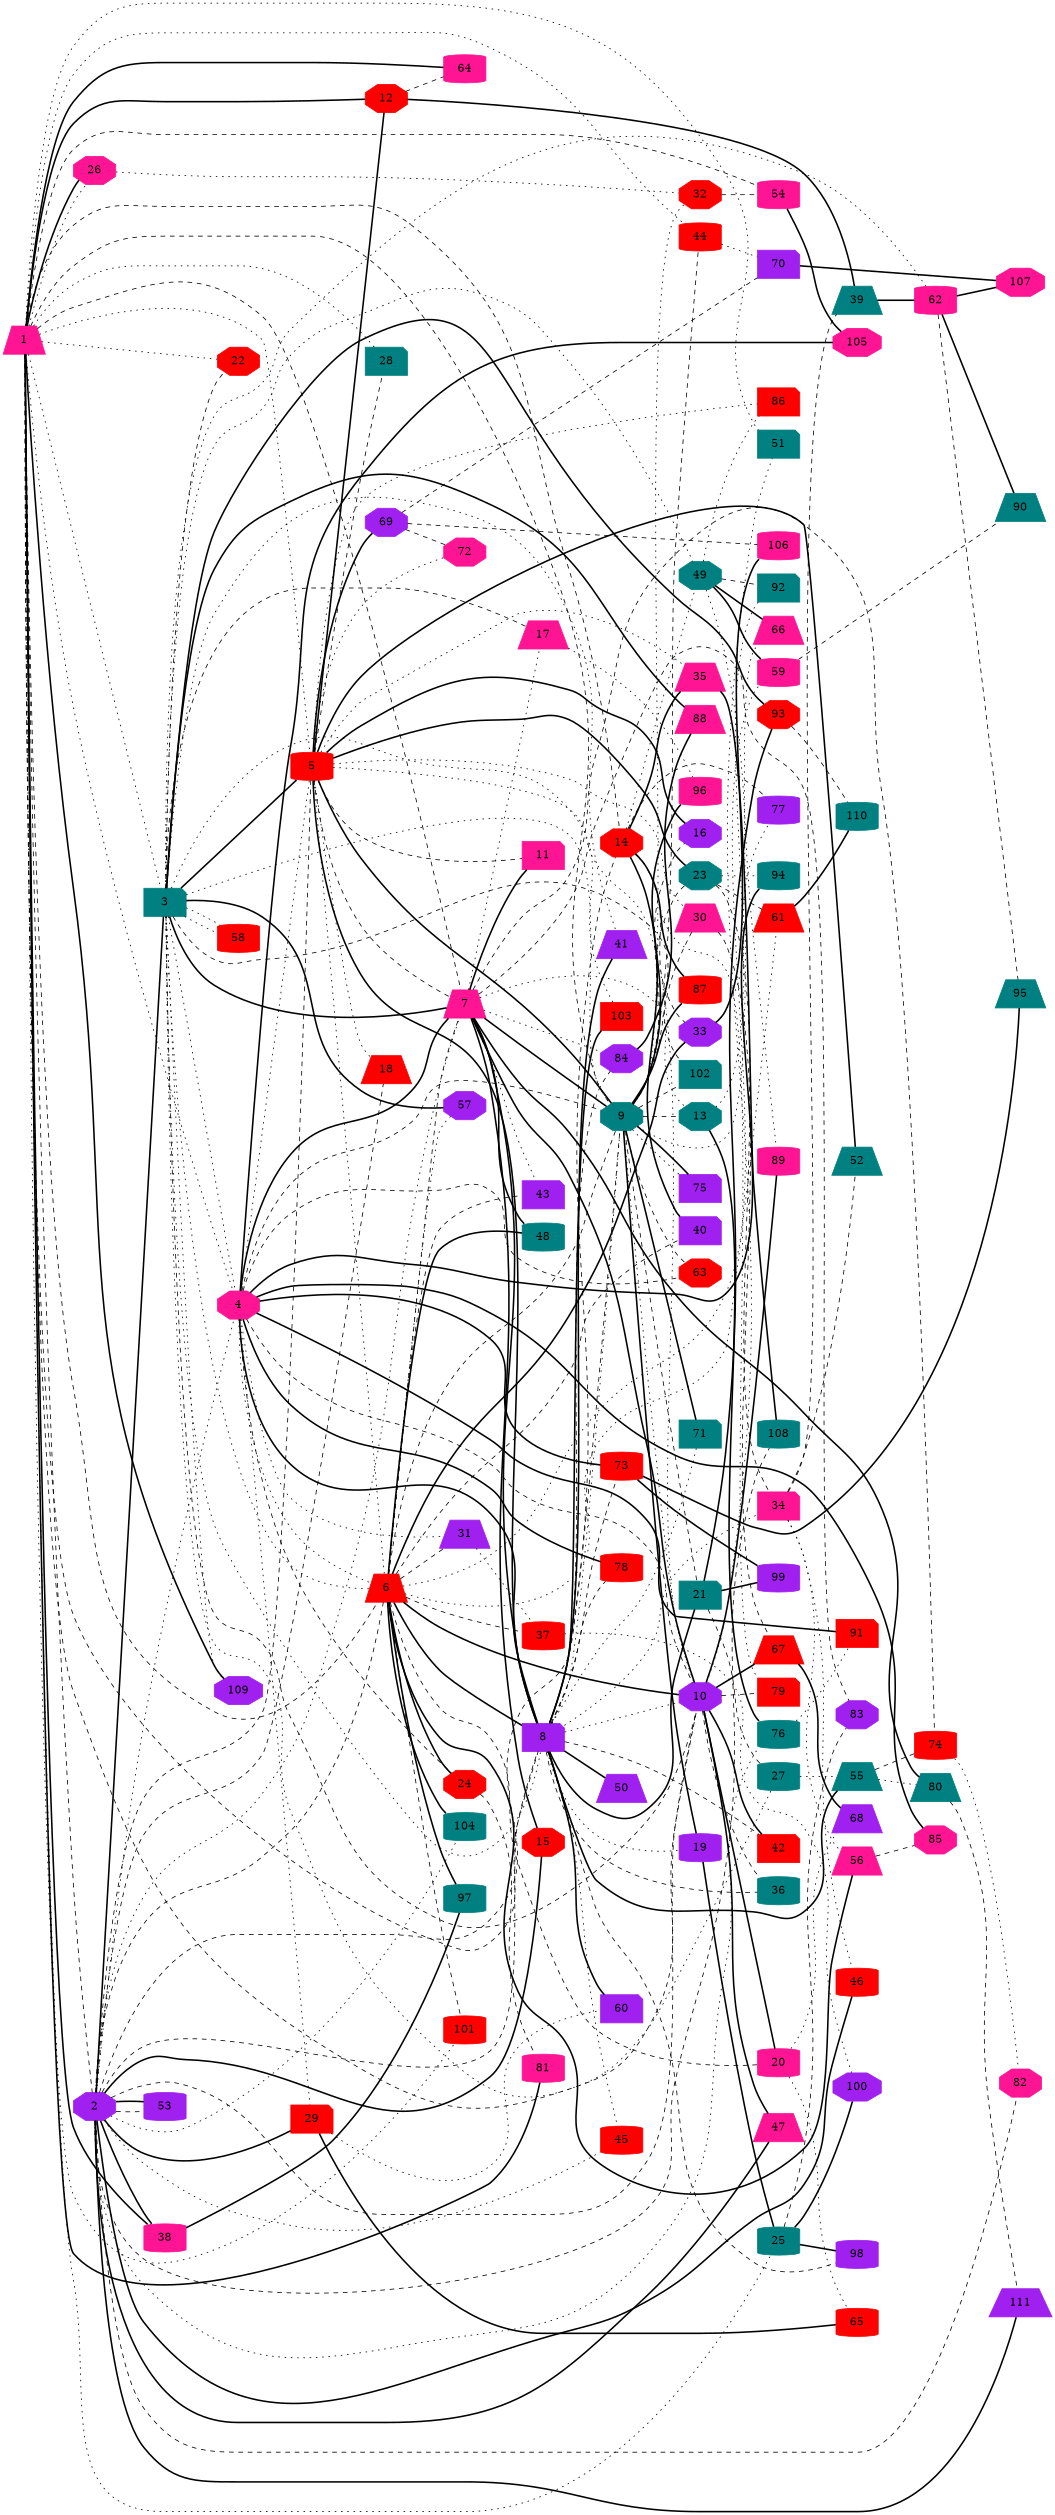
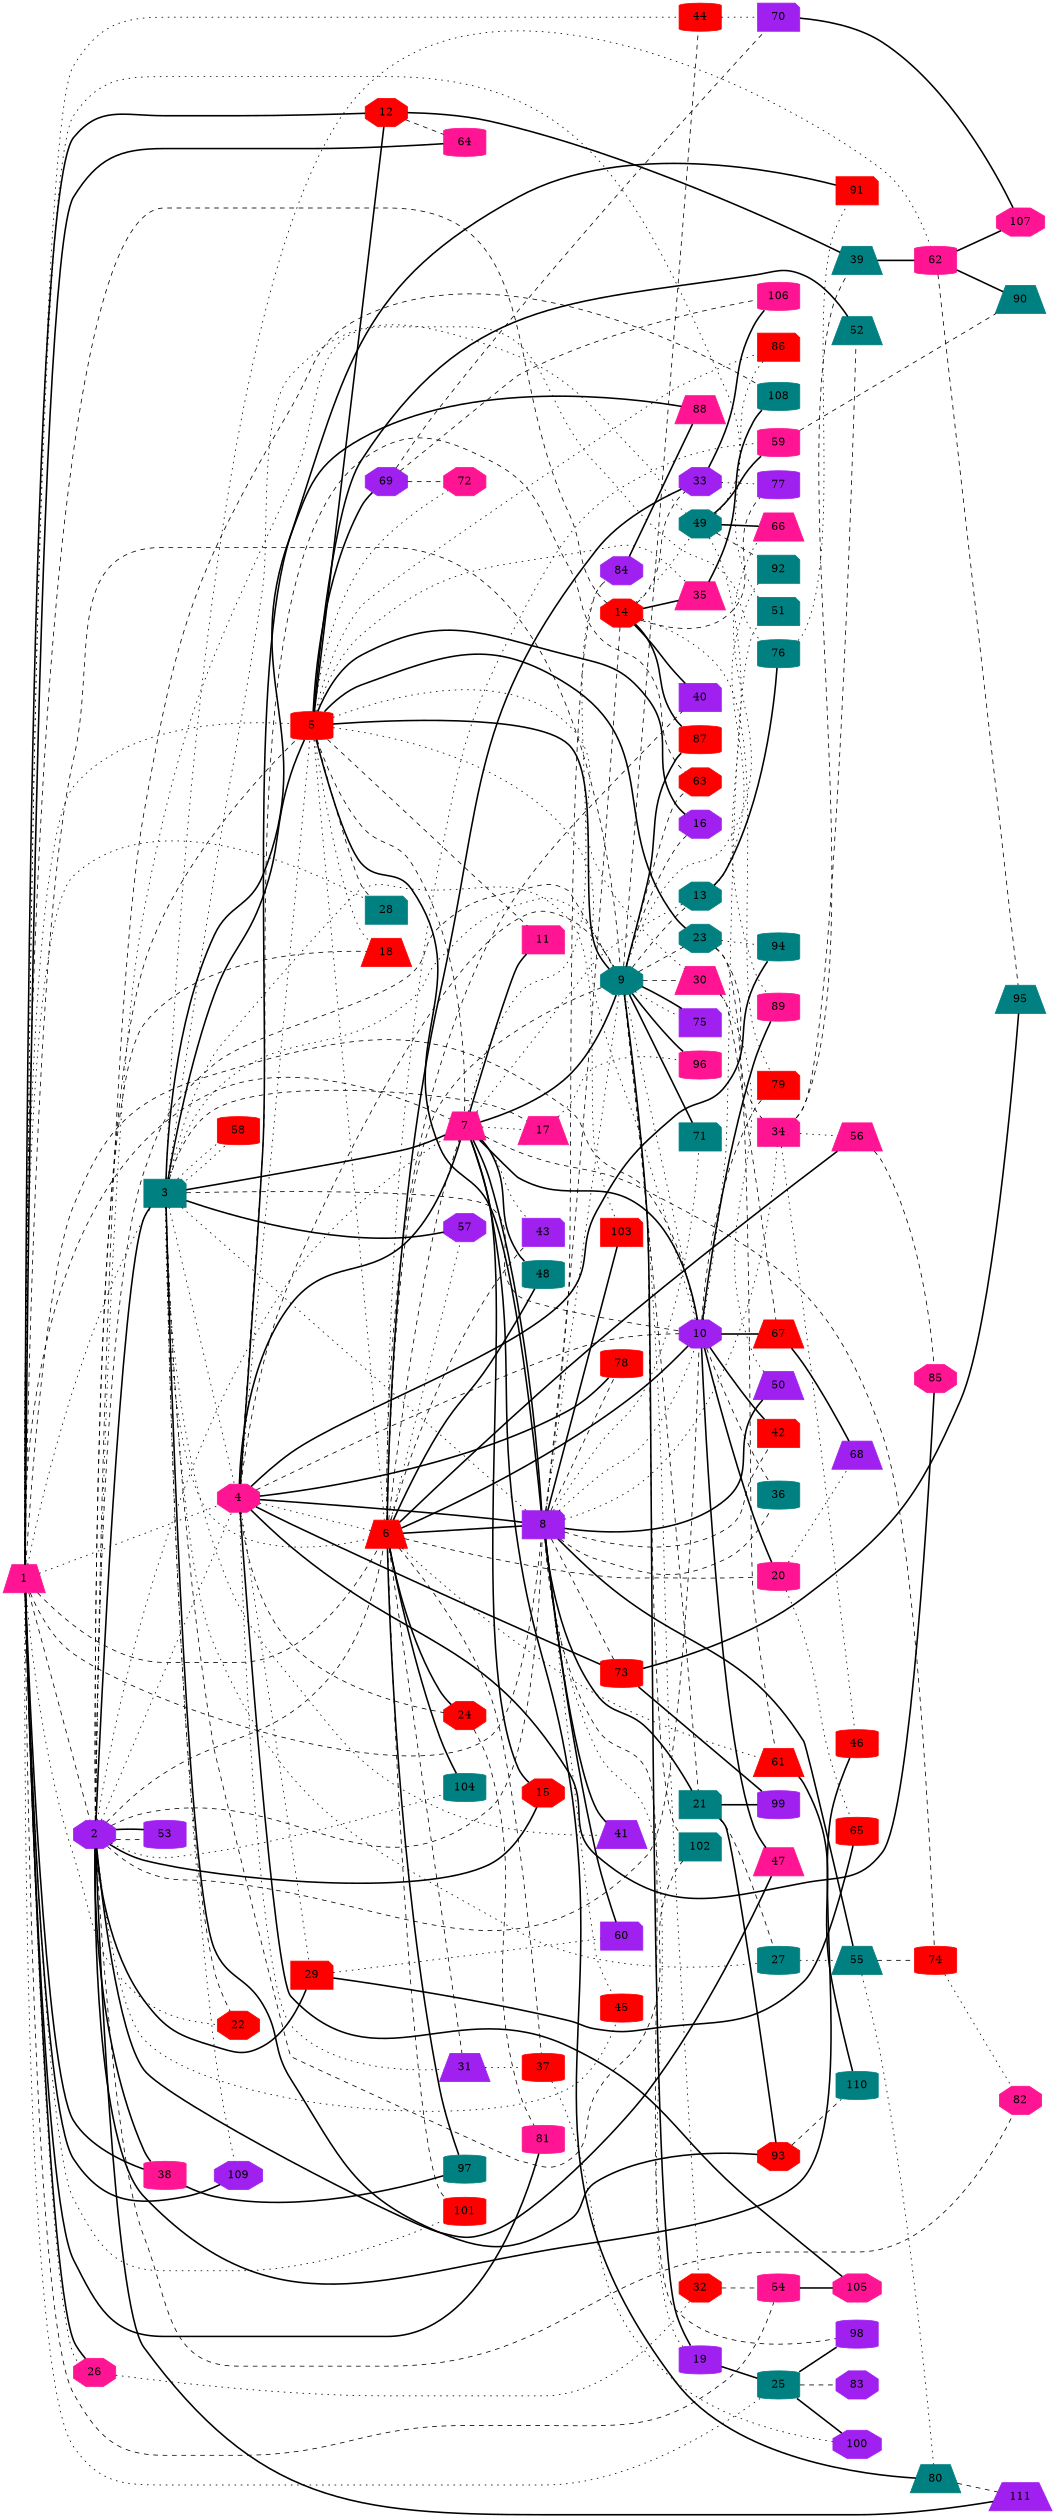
edge "7" -- "83": removed
edge "30" -- "50": added
